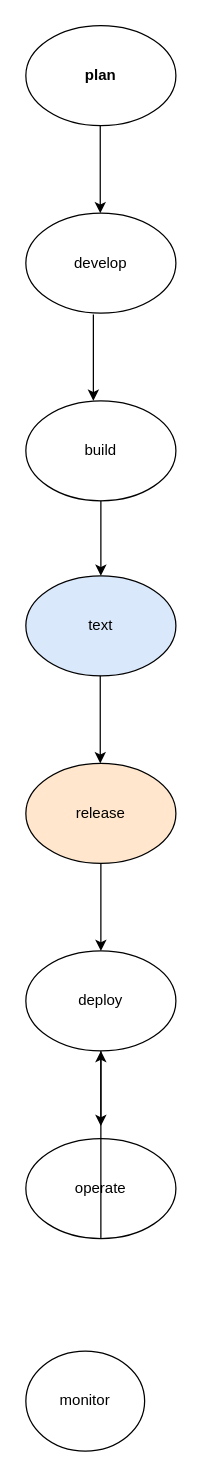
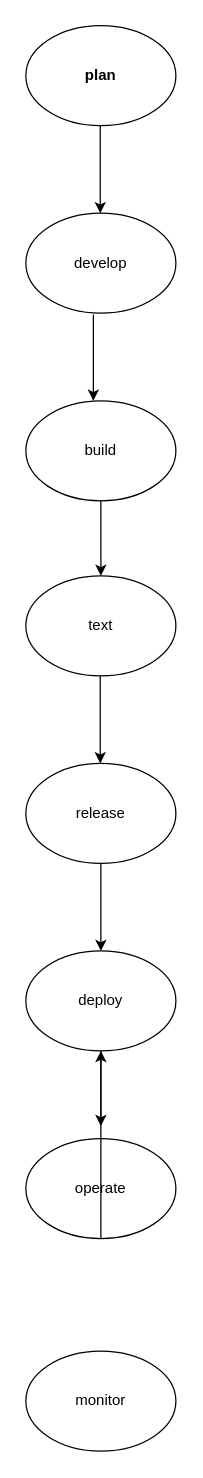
node "text": fillcolor #dae8fc -> #ffffff
node "release": fillcolor #ffe6cc -> #ffffff
node "monitor": size 119x100 -> 150x100
